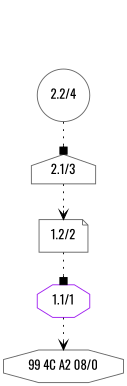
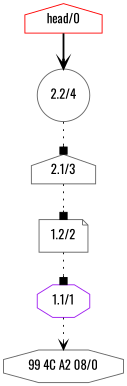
node "head/0": added
edge "2.1/3" -> "1.2/2": arrowhead vee -> box
